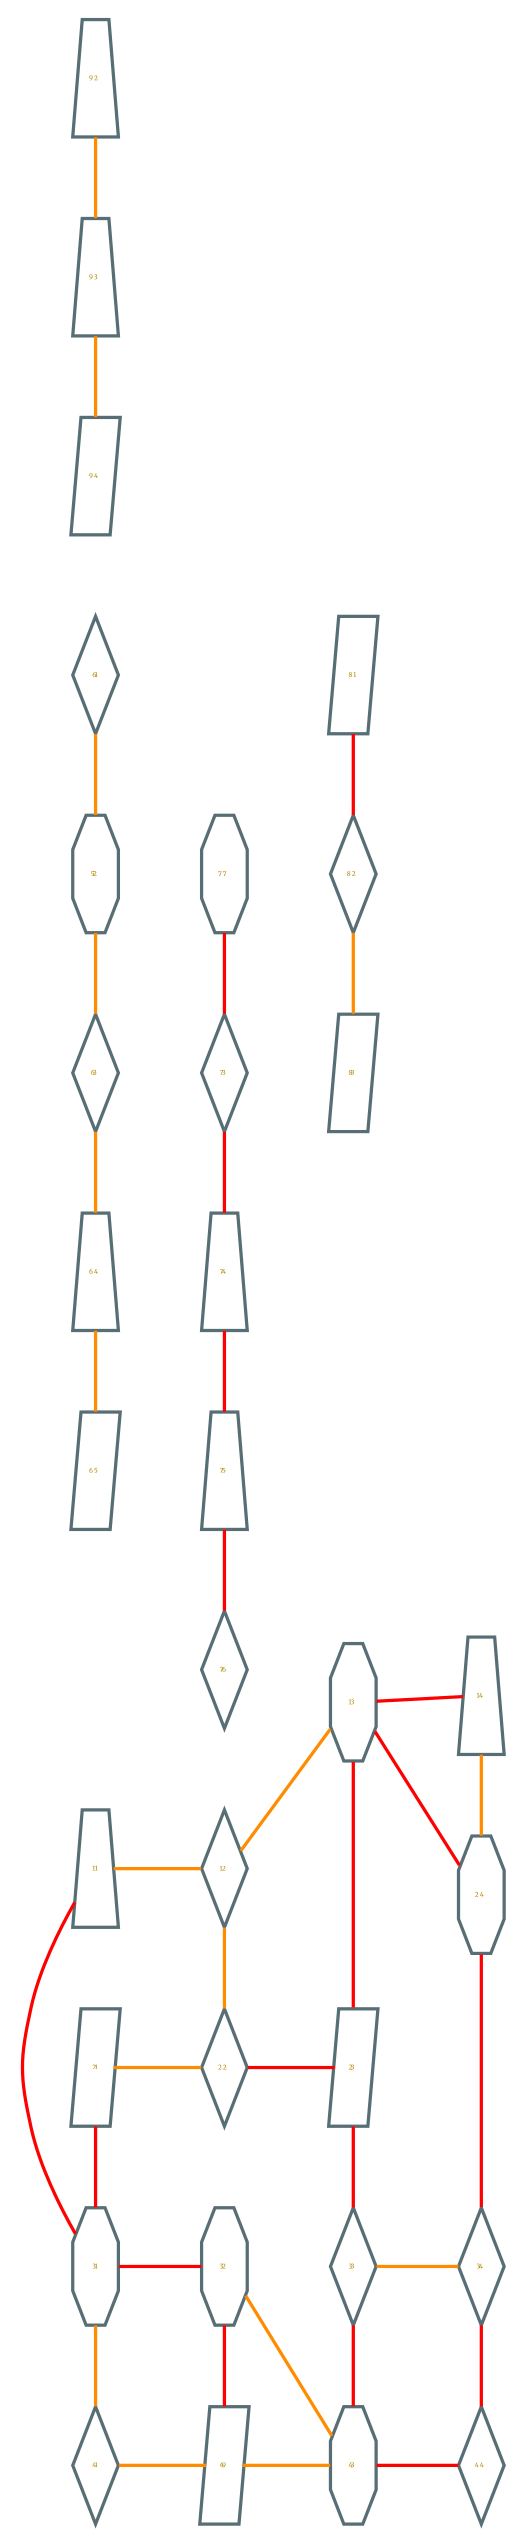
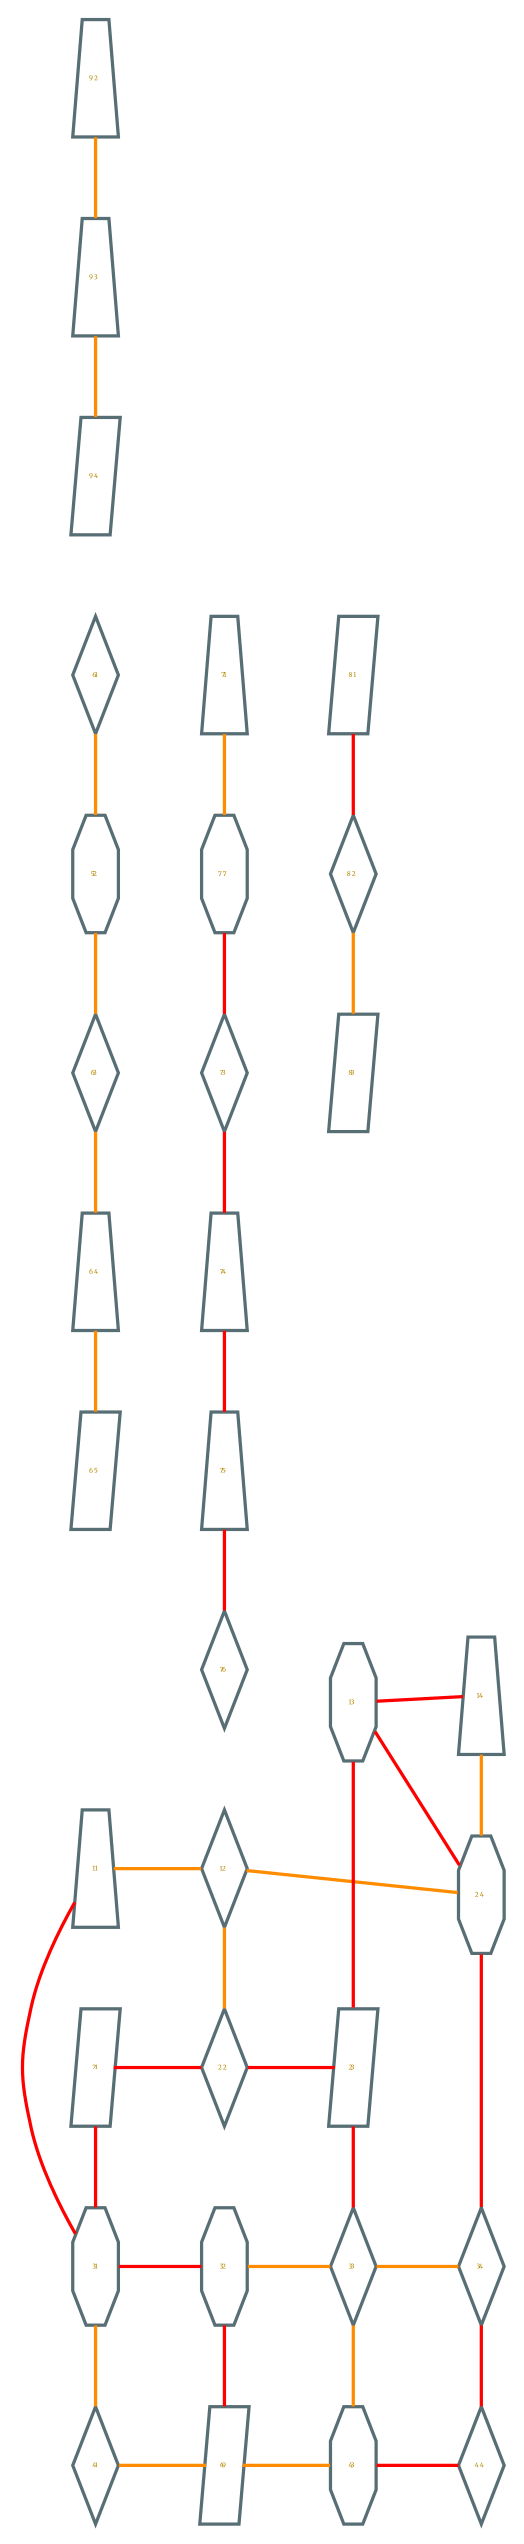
node "71": added
edge "13" -- "12": now "24" -- "12"
edge "21" -- "22": color darkorange -> red
edge "32" -- "43": now "32" -- "33"
edge "33" -- "43": color red -> darkorange
